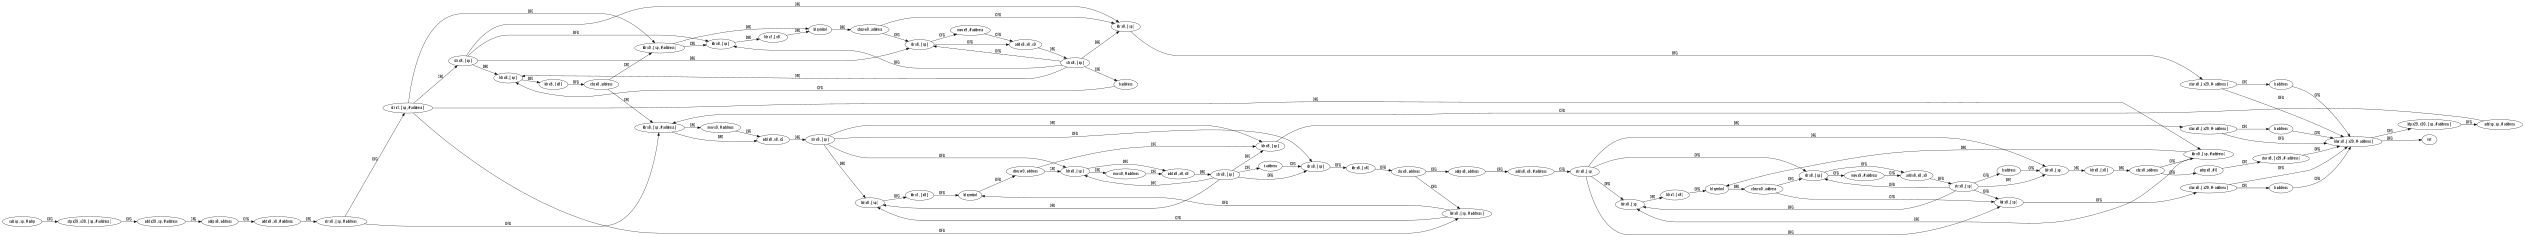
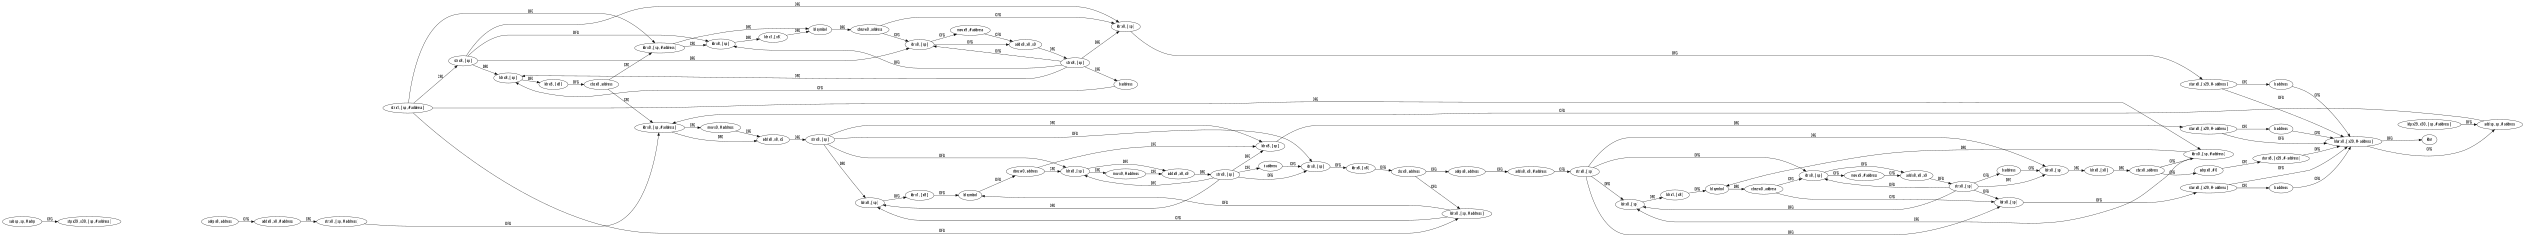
edge "ldur x0 , [ x29 , #- address ]" -> "ldp x29 , x30 , [ sp , # address ]": now "ldur x0 , [ x29 , #- address ]" -> "add sp , sp , # address"
node "ret": label "ret" -> "ldur"
edge "str x0 , [ sp , # address ]" -> "str x1 , [ sp , # address ]": removed, label "CFG"
node "add x29 , sp , # address": removed
